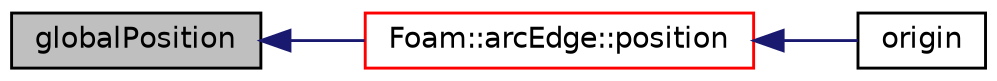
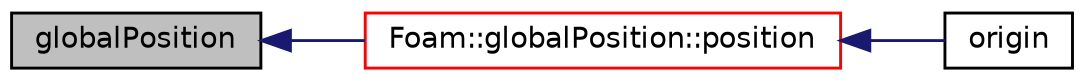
node "Foam::arcEdge::position": label "Foam::arcEdge::position" -> "Foam::globalPosition::position"
